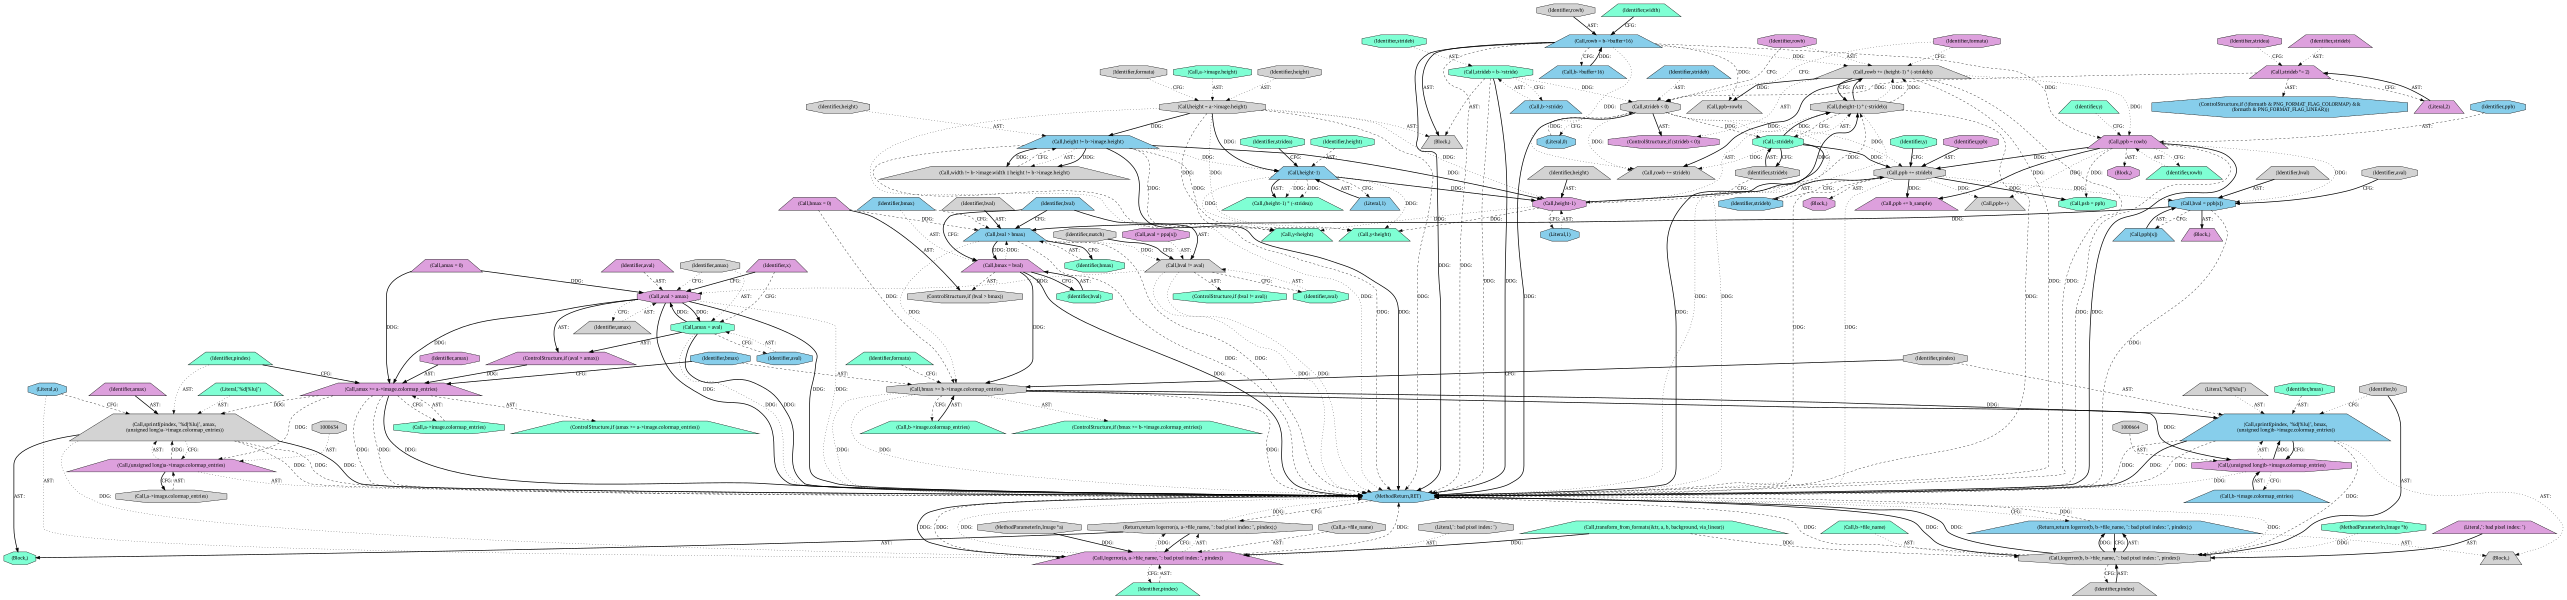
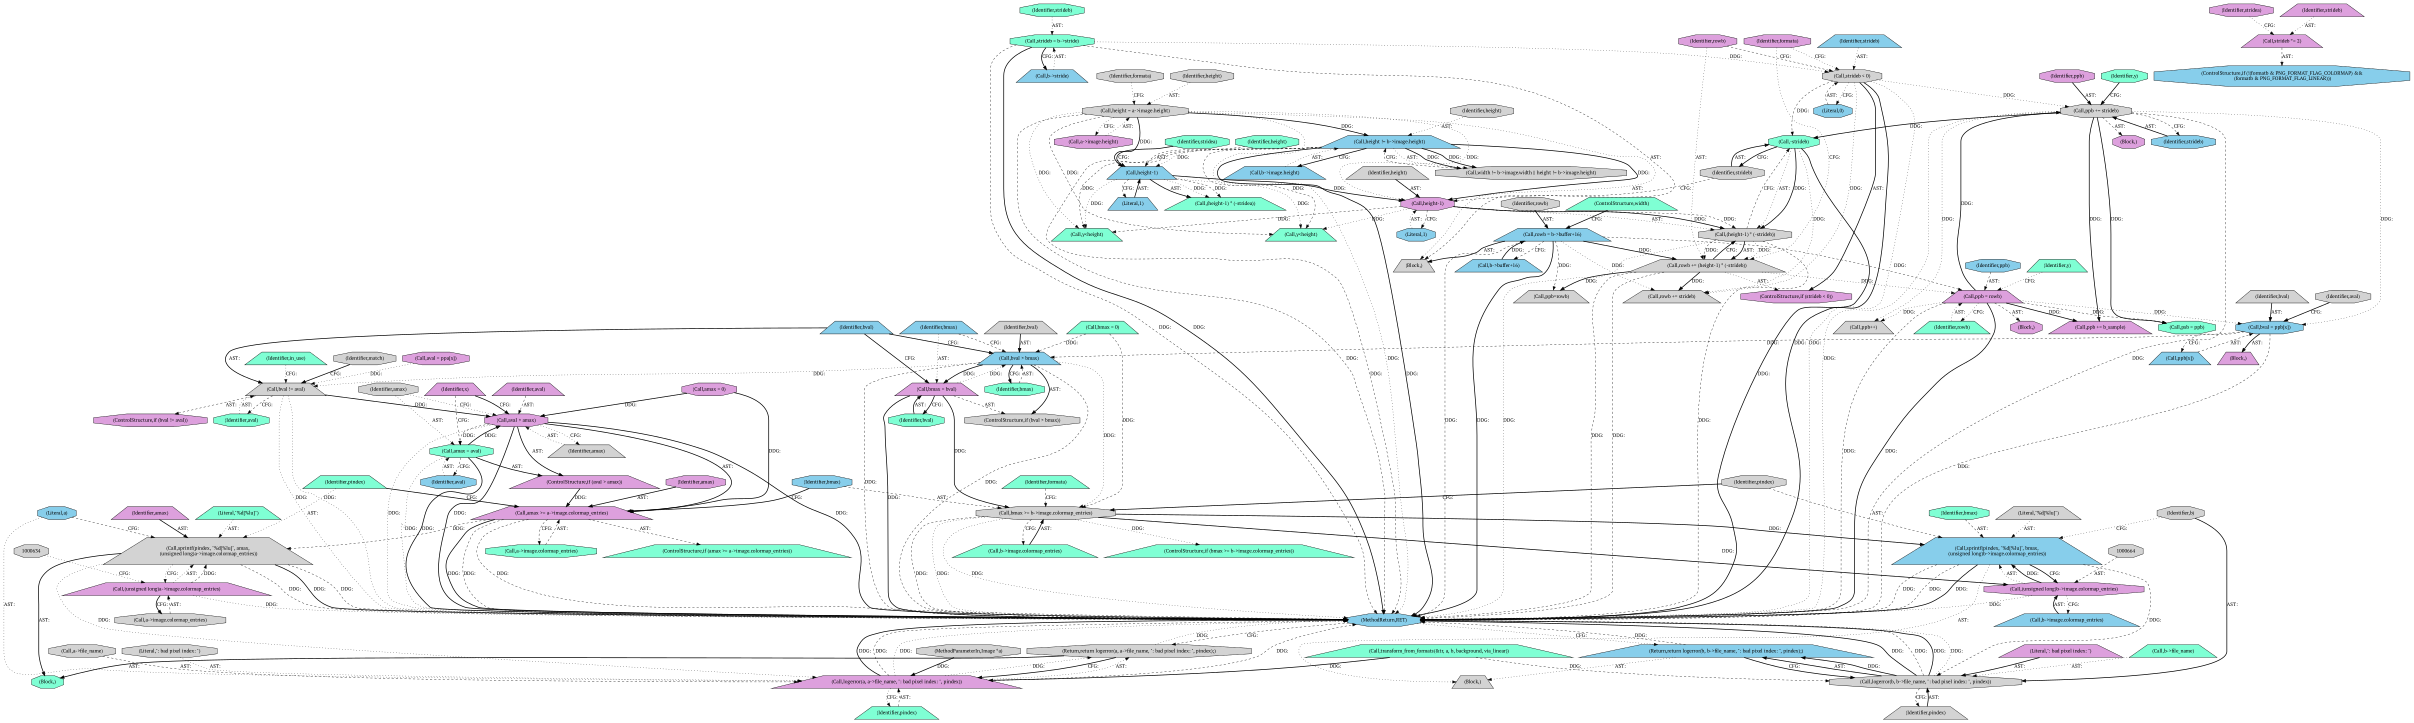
node "(Identifier,width)": label "(Identifier,width)" -> "(ControlStructure,width)"
edge "(Call,rowb = b->buffer+16)" -> "(Call,rowb += (height-1) * (-strideb))": style dotted -> bold
node "(Call,a->image.height)": fillcolor aquamarine -> plum
edge "(Call,strideb *= 2)" -> "(Call,strideb < 0)": removed, label "DDG:"
edge "(Call,strideb = b->stride)" -> "(Call,b->stride)": style dotted -> bold
node "(Literal,2)": removed
edge "(Call,height = a->image.height)" -> "(Call,a->image.height)": added, label "CFG:"
edge "(Literal,0)" -> "(Call,strideb < 0)": label "DDG: " -> "AST: "
edge "(Call,-strideb)" -> "(Call,ppb += strideb)": reversed
node "(Call,width != b->image.width || height != b->image.height)": shape trapezium -> octagon
node "(Call,b->image.height)": added
node "(Call,bmax = 0)": fillcolor plum -> aquamarine
edge "(Call,ppb[x])" -> "(Call,bval = ppb[x])": style bold -> dashed
edge "(Call,bval = ppb[x])" -> "(Call,bval > bmax)": style bold -> dashed
edge "(Call,bmax = 0)" -> "(ControlStructure,if (bval > bmax))": now "(Call,bval > bmax)" -> "(ControlStructure,if (bval > bmax))"
edge "(Call,aval = ppa[x])" -> "(Call,bval != aval)": label "AST: " -> "DDG: "
node "(Call,amax = 0)": shape trapezium -> octagon
edge "(Call,bval != aval)" -> "(Call,aval > amax)": style dotted -> bold
node "(ControlStructure,if (bval != aval))": fillcolor aquamarine -> plum
edge "(Call,aval > amax)" -> "(Call,amax = aval)": style bold -> dashed
edge "(Call,aval > amax)" -> "(Call,amax >= a->image.colormap_entries)": label "DDG: " -> "AST: "
node "(Identifier,in_use)": added
edge "(Call,bmax >= b->image.colormap_entries)" -> "(ControlStructure,if (bmax >= b->image.colormap_entries))": label "AST: " -> "DDG: "
edge "(Call,amax >= a->image.colormap_entries)" -> "(Call,(unsigned long)a->image.colormap_entries)": removed, label "DDG:"
edge "1000634" -> "(Call,(unsigned long)a->image.colormap_entries)": label "AST: " -> "CFG: "
edge "(Call,(unsigned long)a->image.colormap_entries)" -> "(MethodReturn,RET)": label "AST: " -> "DDG: "
node "(MethodParameterIn,Image *b)": removed
